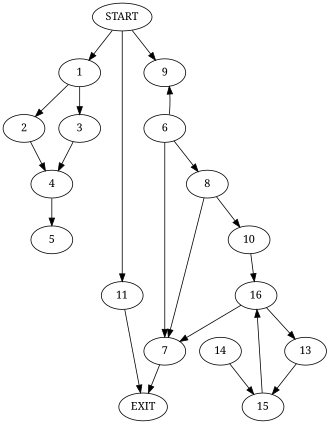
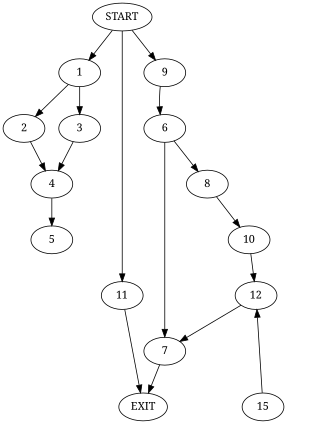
edge "6" -> "9": reversed
edge "8" -> "7": removed
node "16": label "16" -> "12"
node "14": removed
node "13": removed
